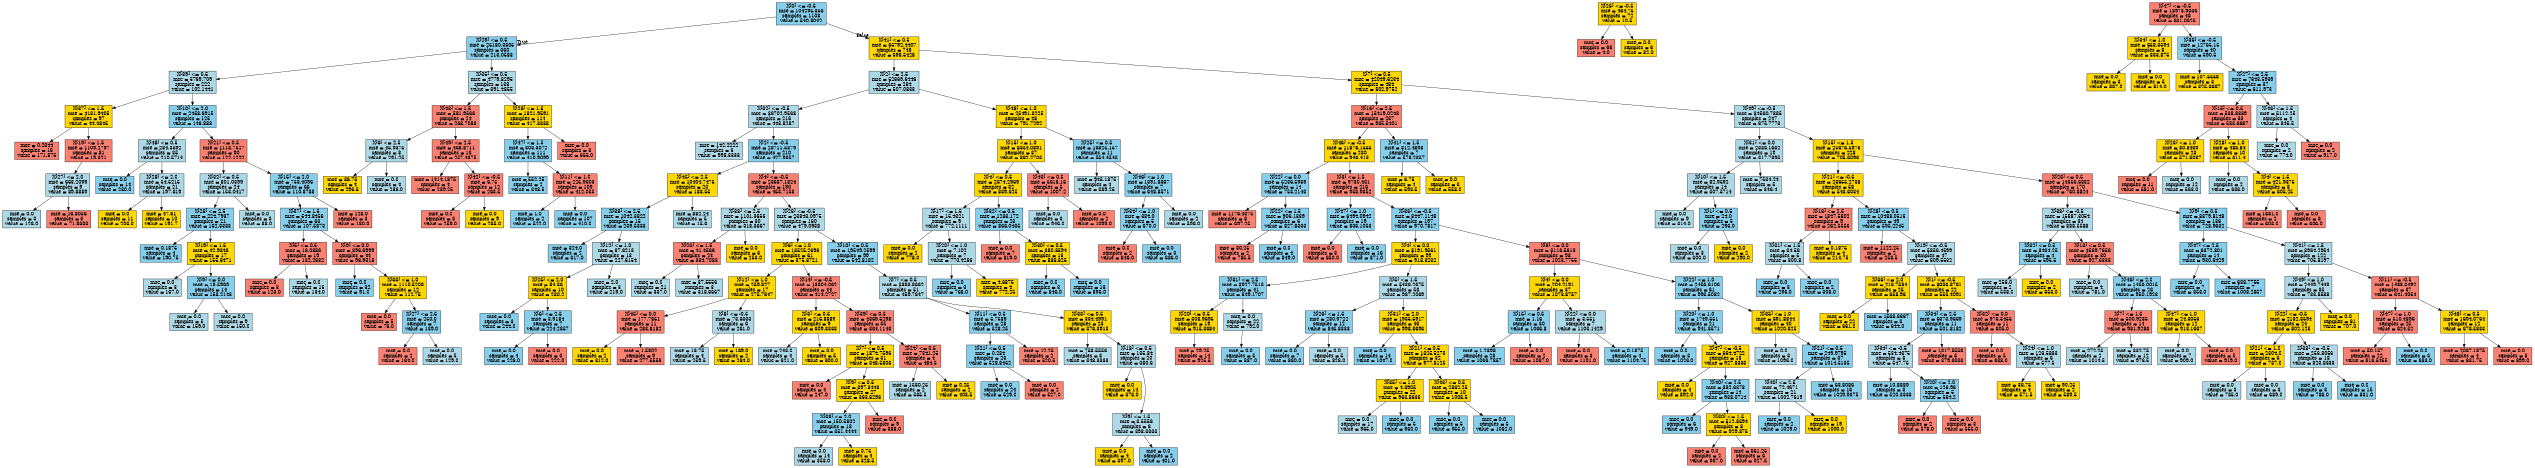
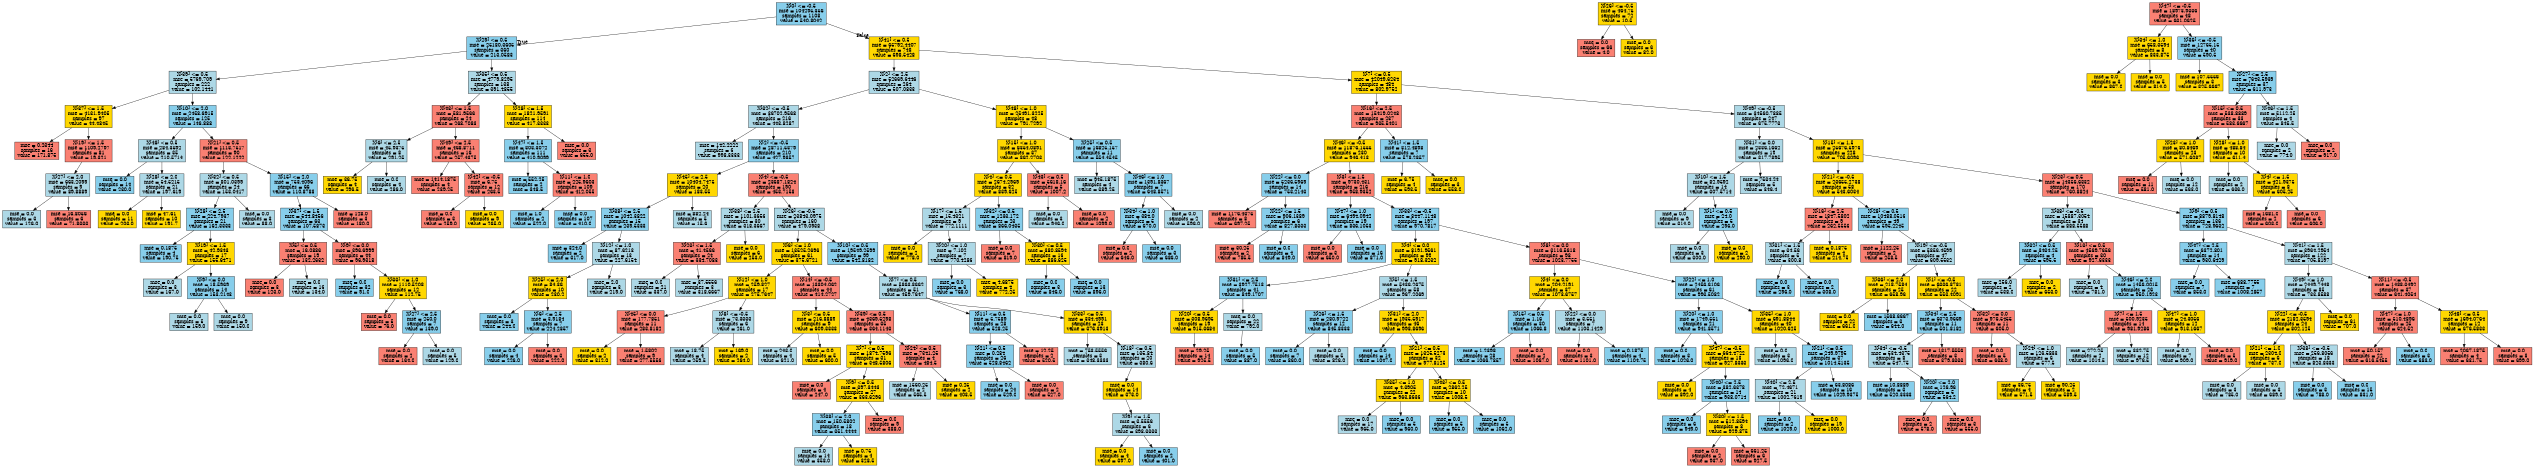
node "mse = 552.25 samples = 2 value = 348.5": label "mse = 552.25 samples = 2 value = 348.5" -> "mse = 552.25 samples = 2 mse = 348.5"
edge "X[18] <= 0.5 mse = 135.84 samples = 20 value = 380.6" -> "X[9] <= 1.5 mse = 3.5556 samples = 6 value = 398.3333": now "mse = 0.0 samples = 14 value = 373.0" -> "X[9] <= 1.5 mse = 3.5556 samples = 6 value = 398.3333"
